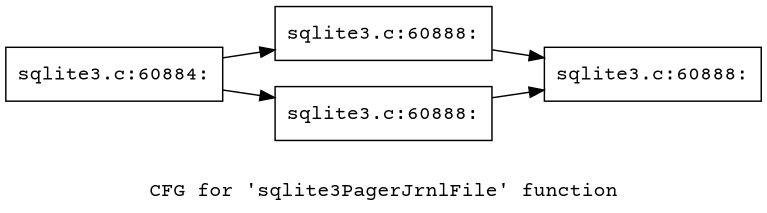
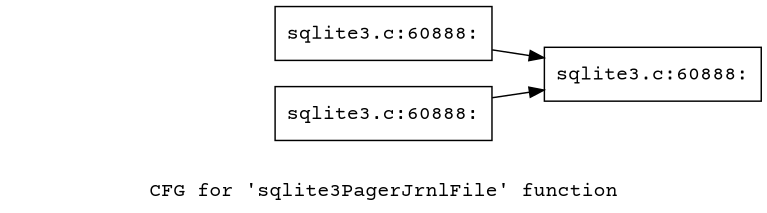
node "sqlite3.c:60884:": removed
